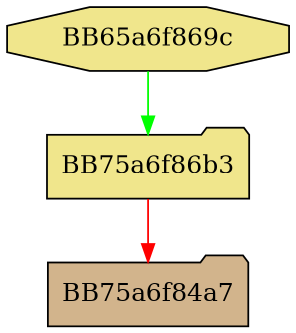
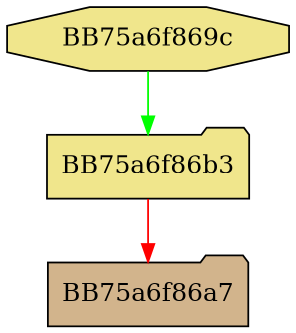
node "BB65a6f869c": label "BB65a6f869c" -> "BB75a6f869c"
node "BB75a6f84a7": label "BB75a6f84a7" -> "BB75a6f86a7"
